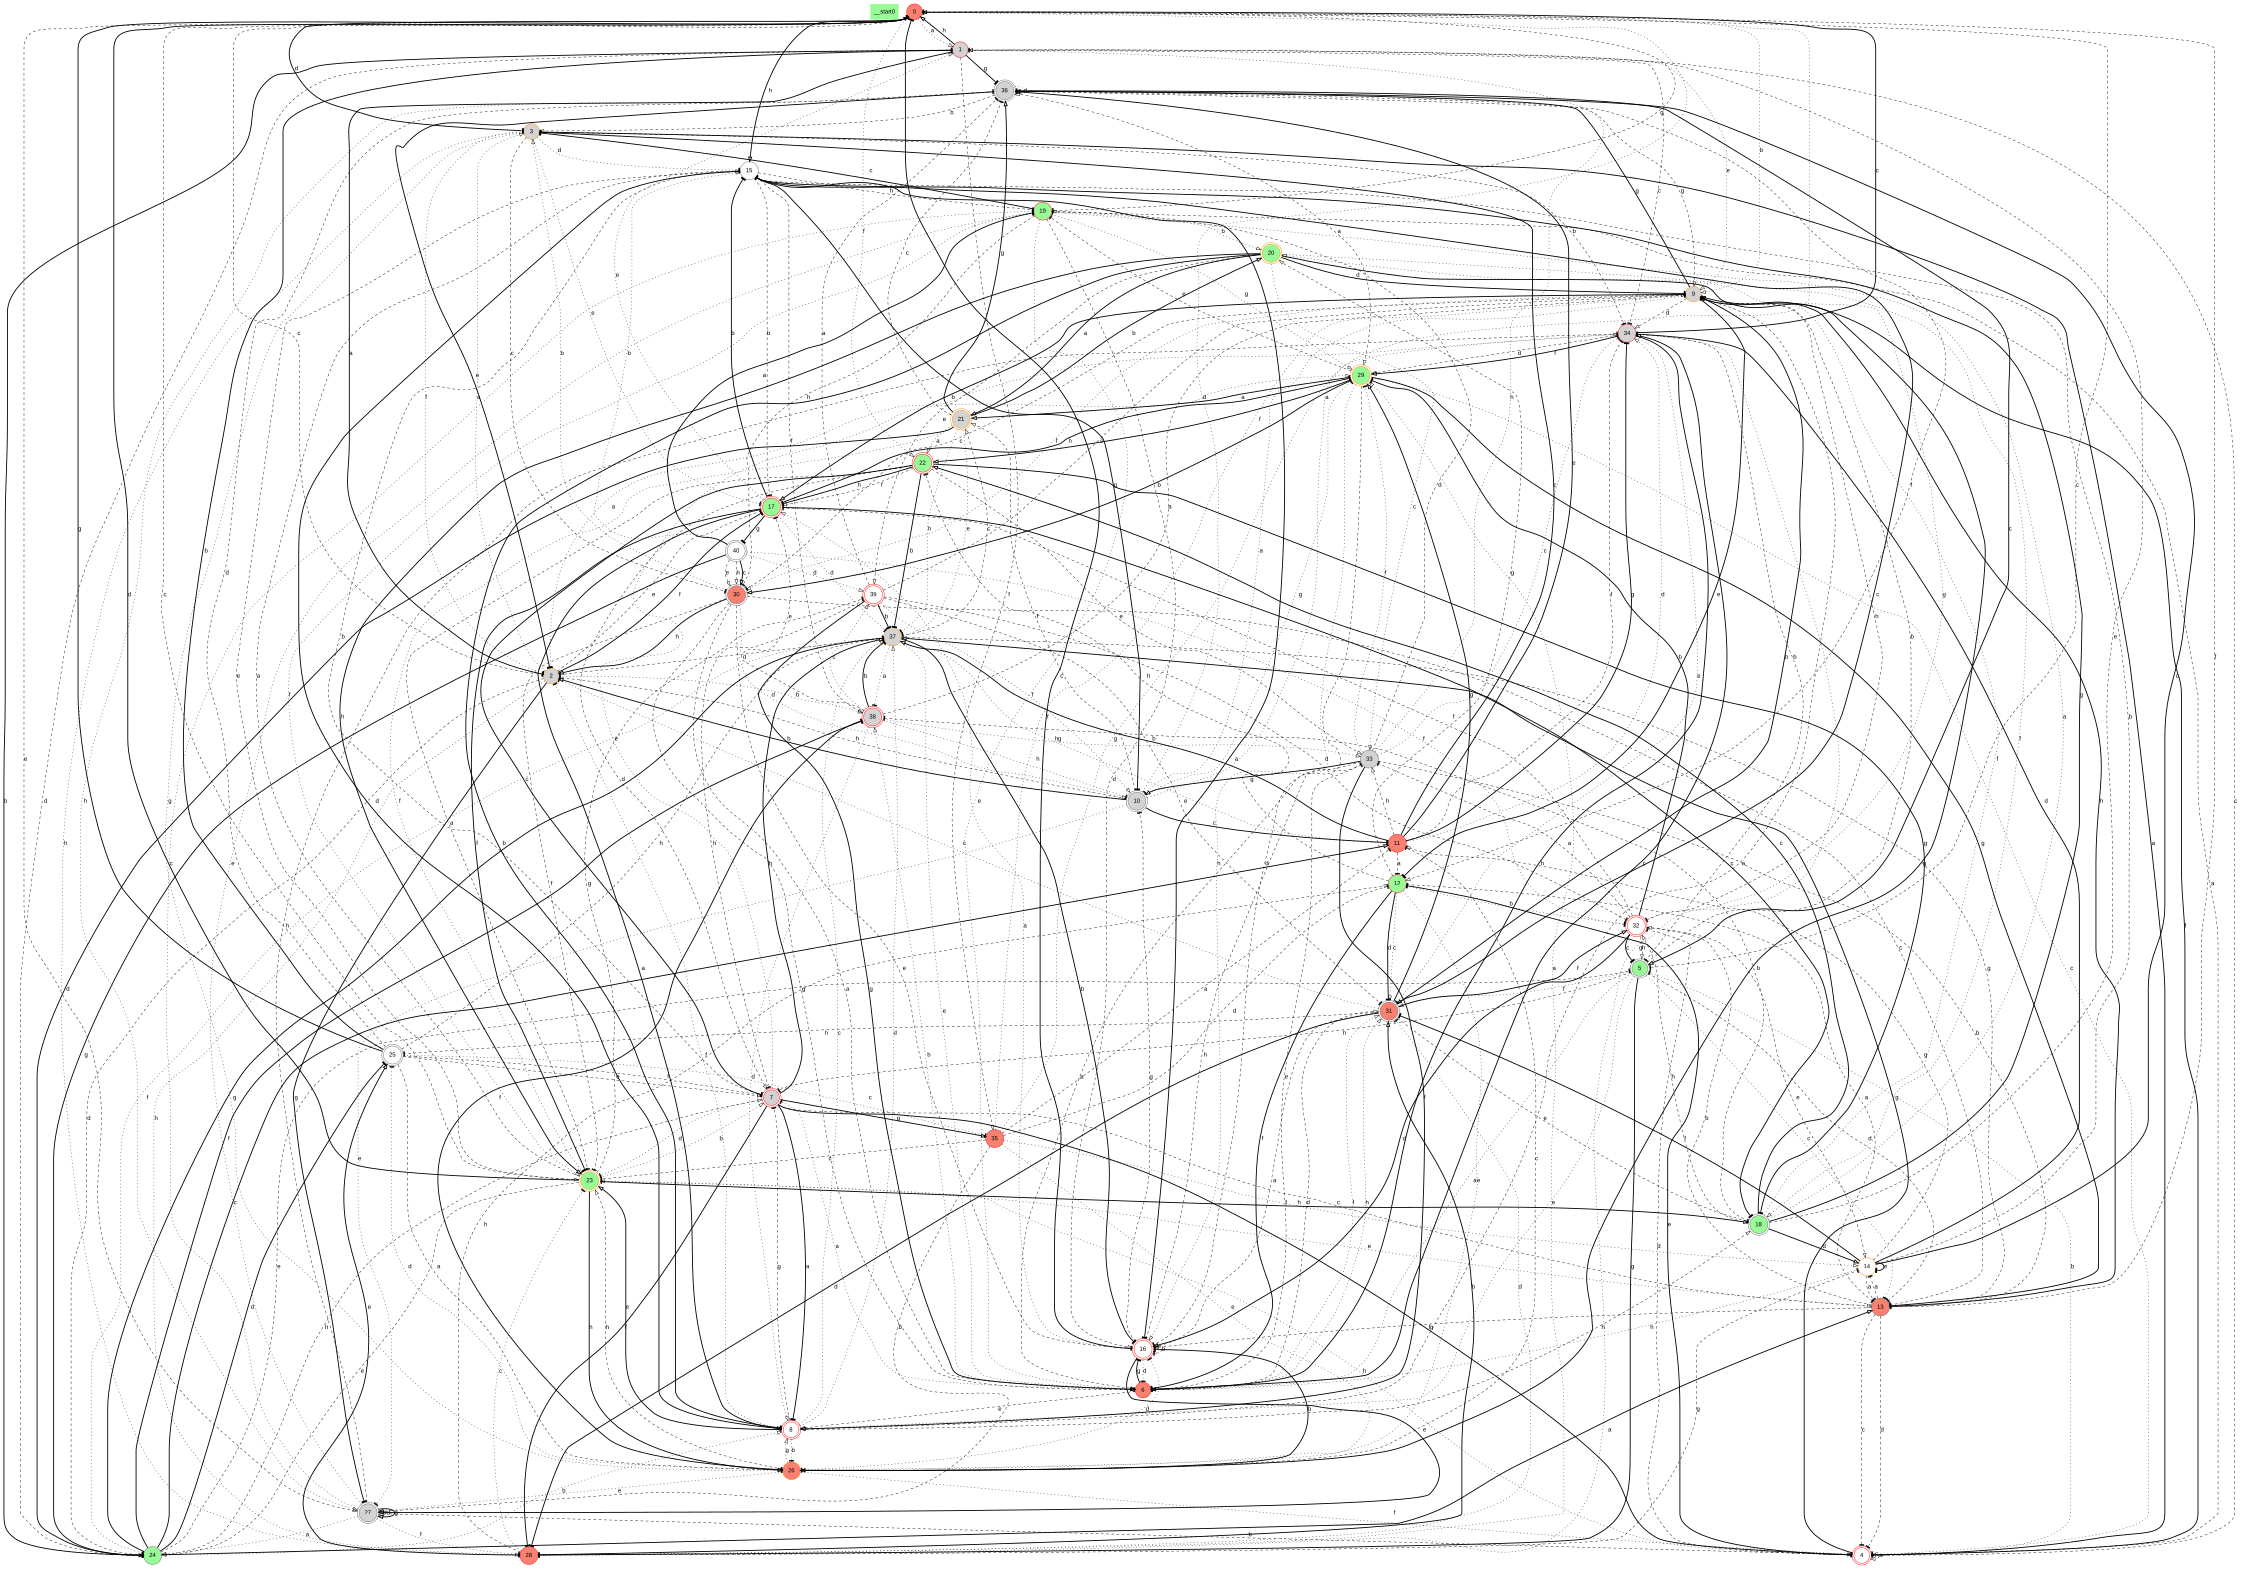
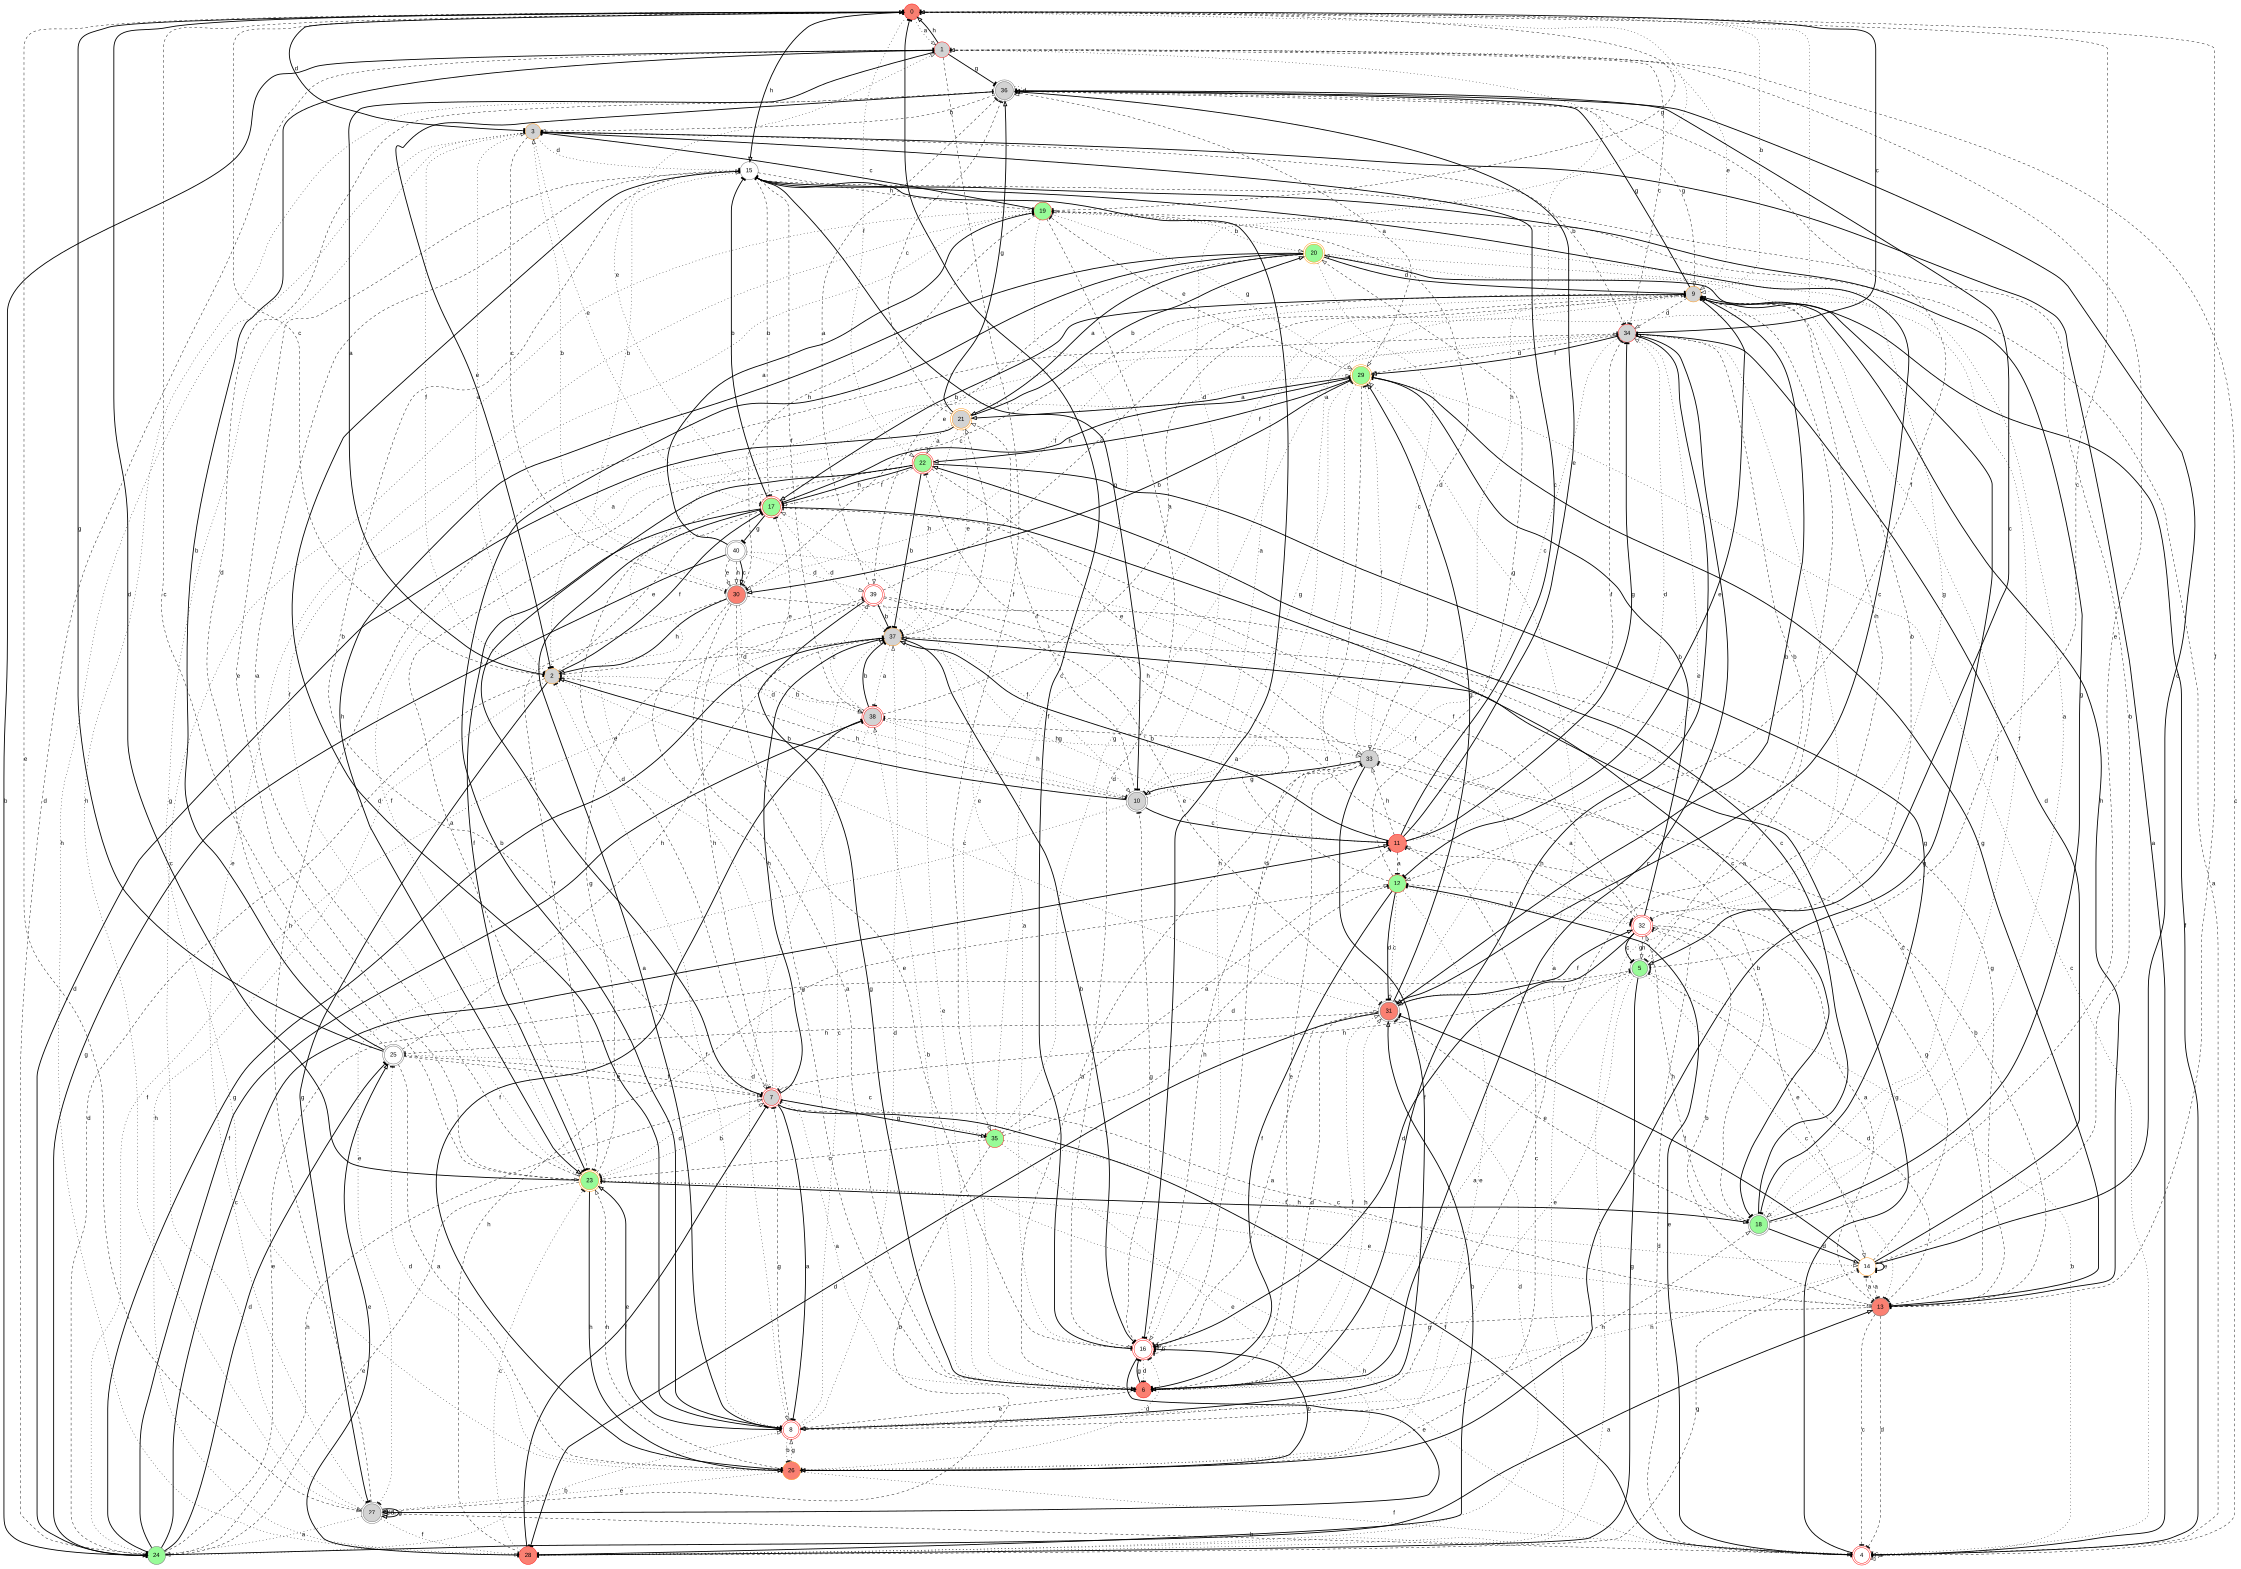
node "__start0": removed
node "35": fillcolor salmon -> palegreen
edge "7" -> "28": reversed
